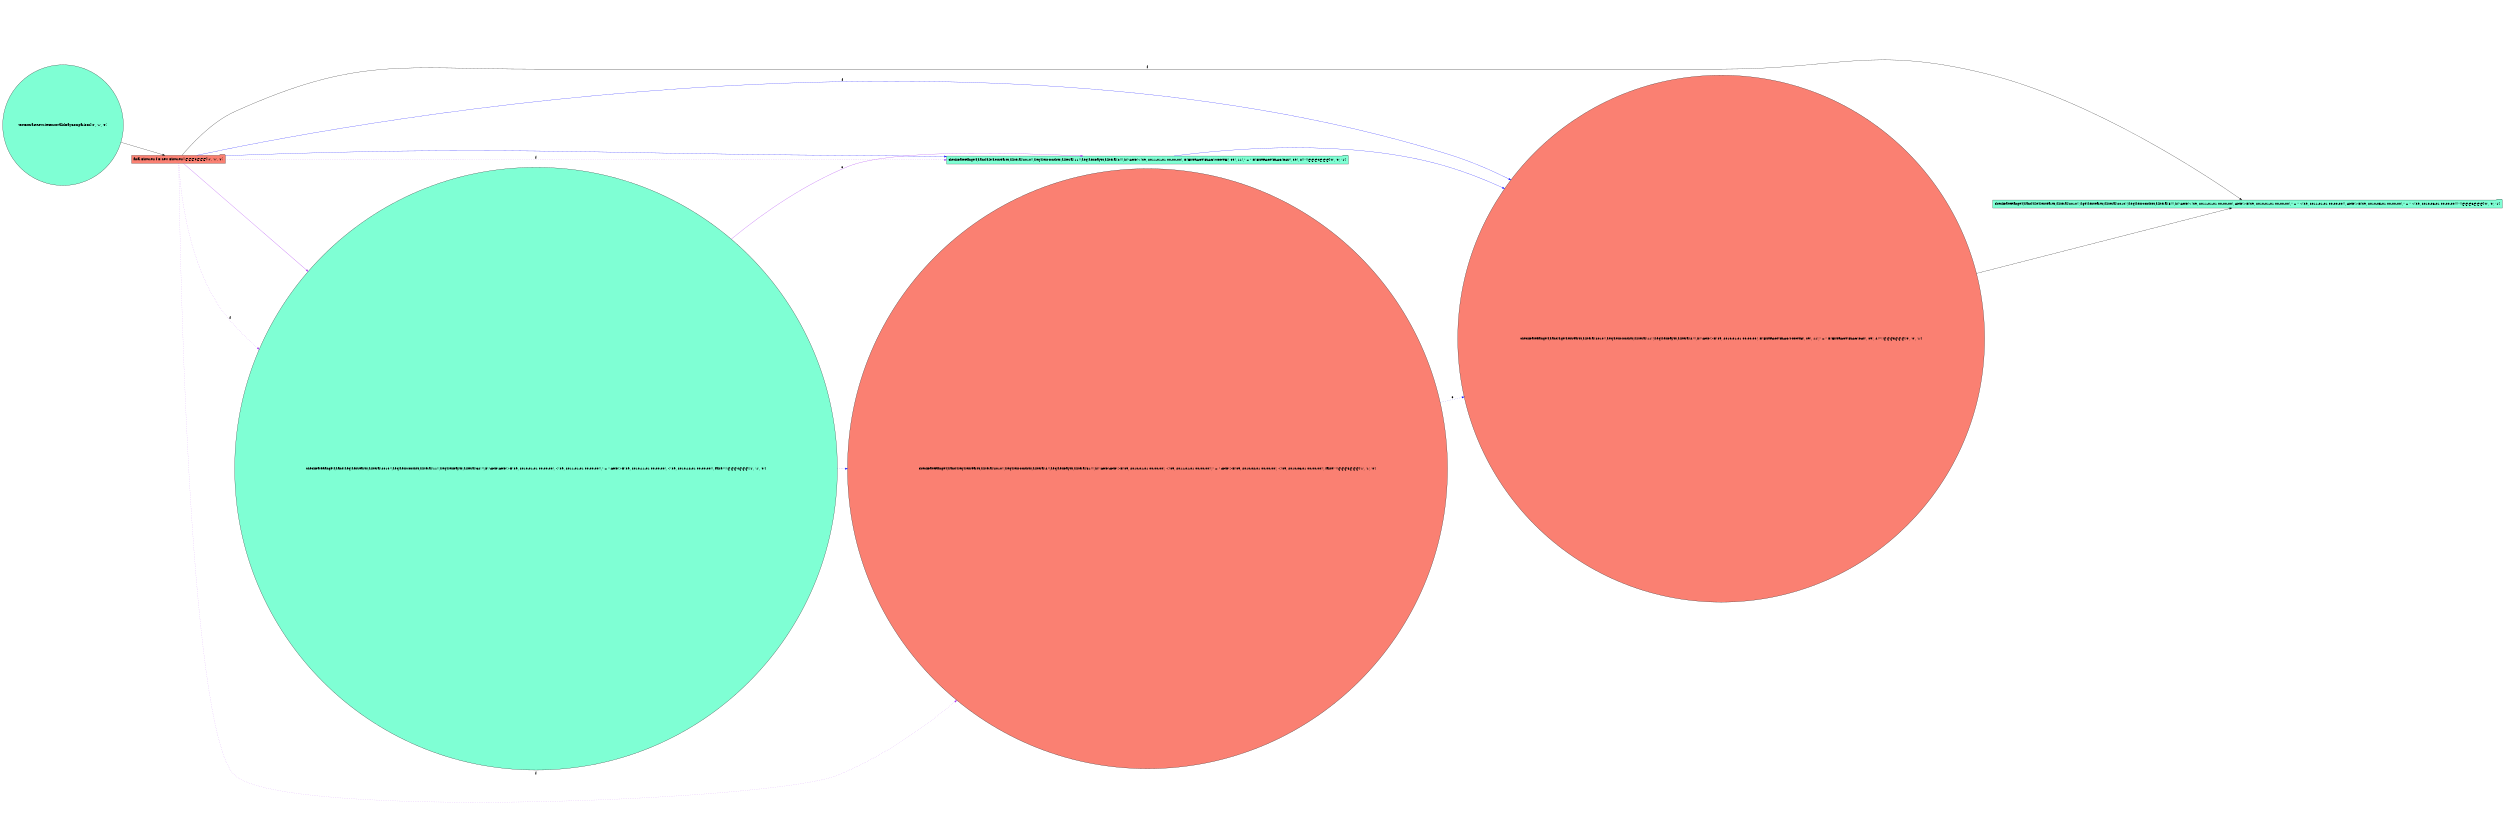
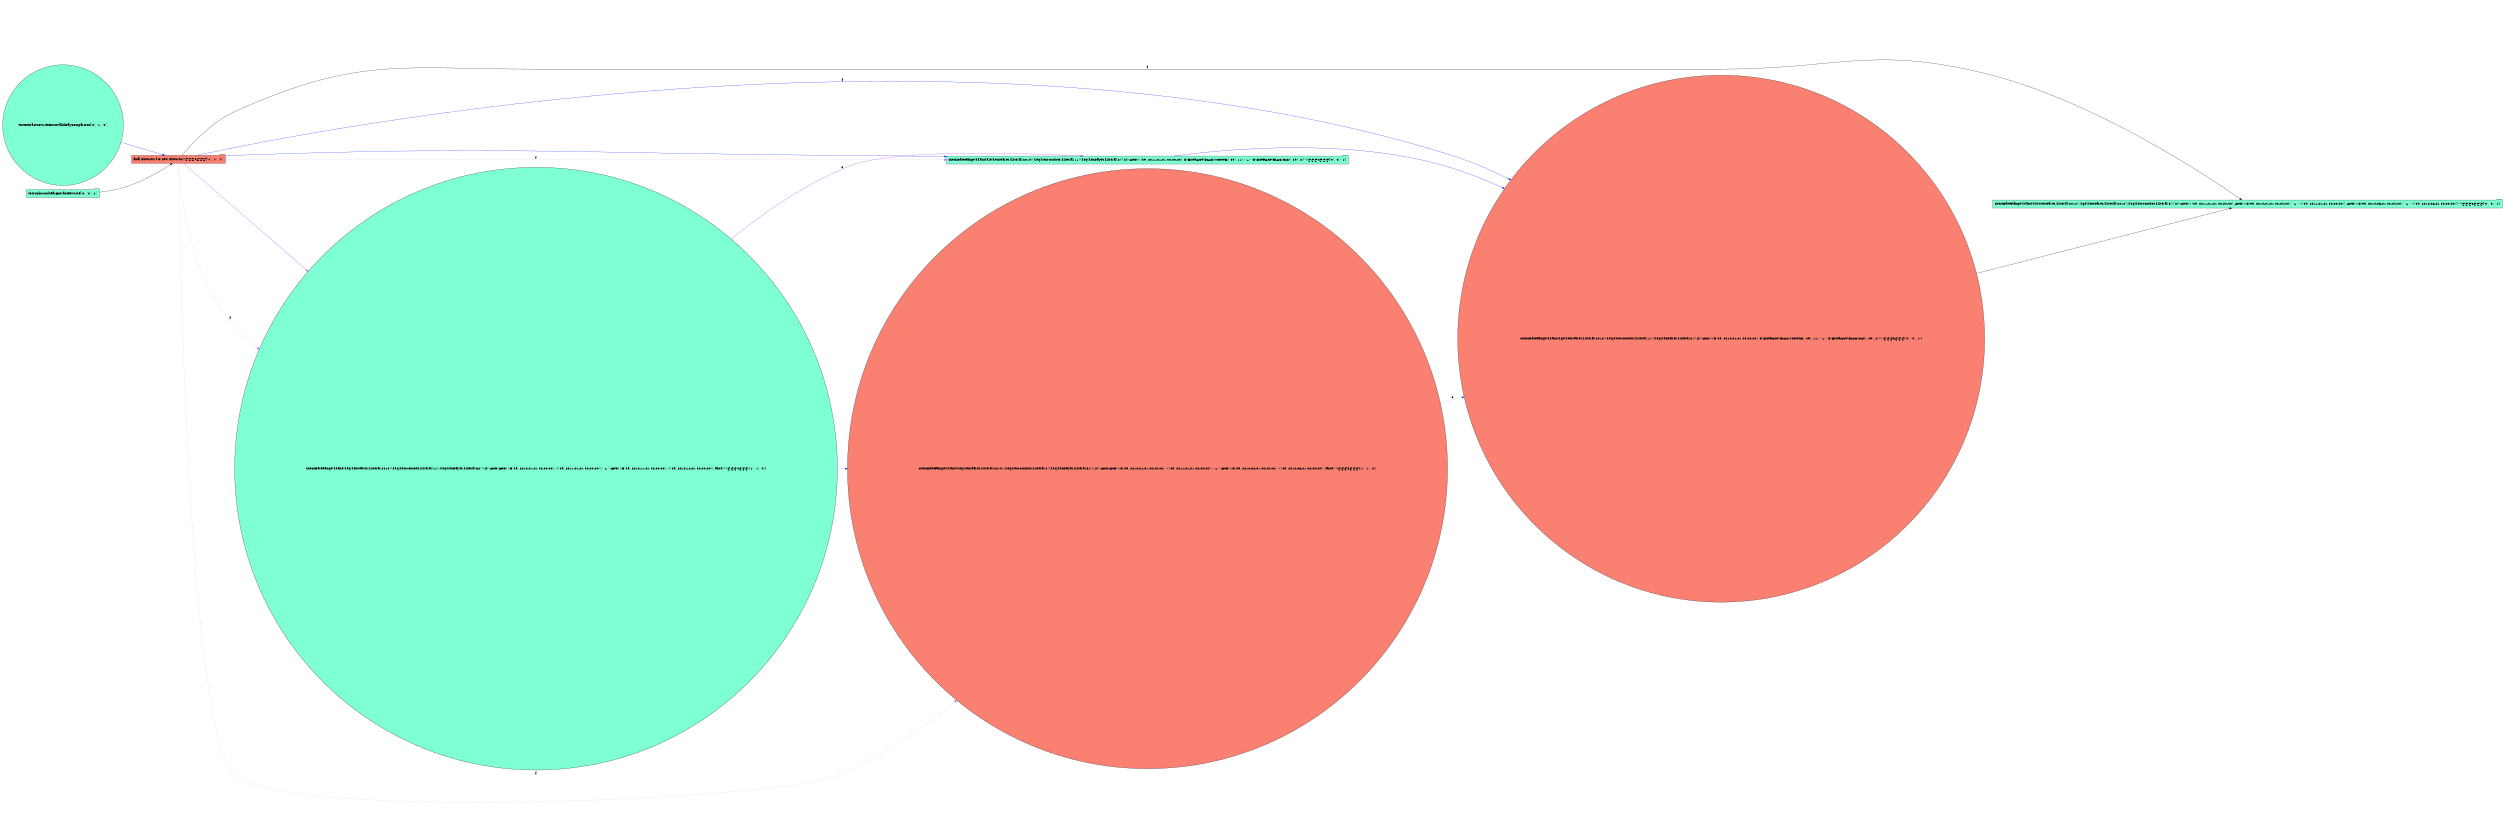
edge "testExtractRewriteForInvalidDayComparison['0', '1', '0']" -> "final Fixture2 f = new Fixture2()@@@3@@@['1', '1', '1']": color black -> blue
node "testUnboundYearExtractRewrite['0', '0', '1']": added
